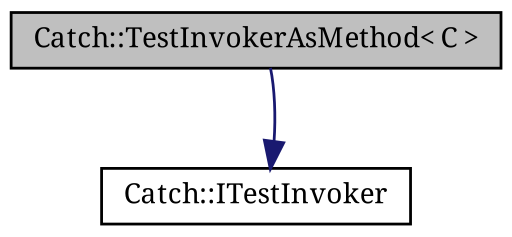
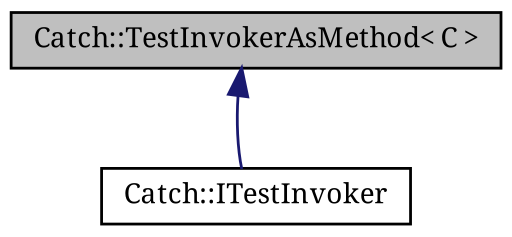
edge "Catch::TestInvokerAsMethod< C >" -> "Catch::ITestInvoker": reversed
